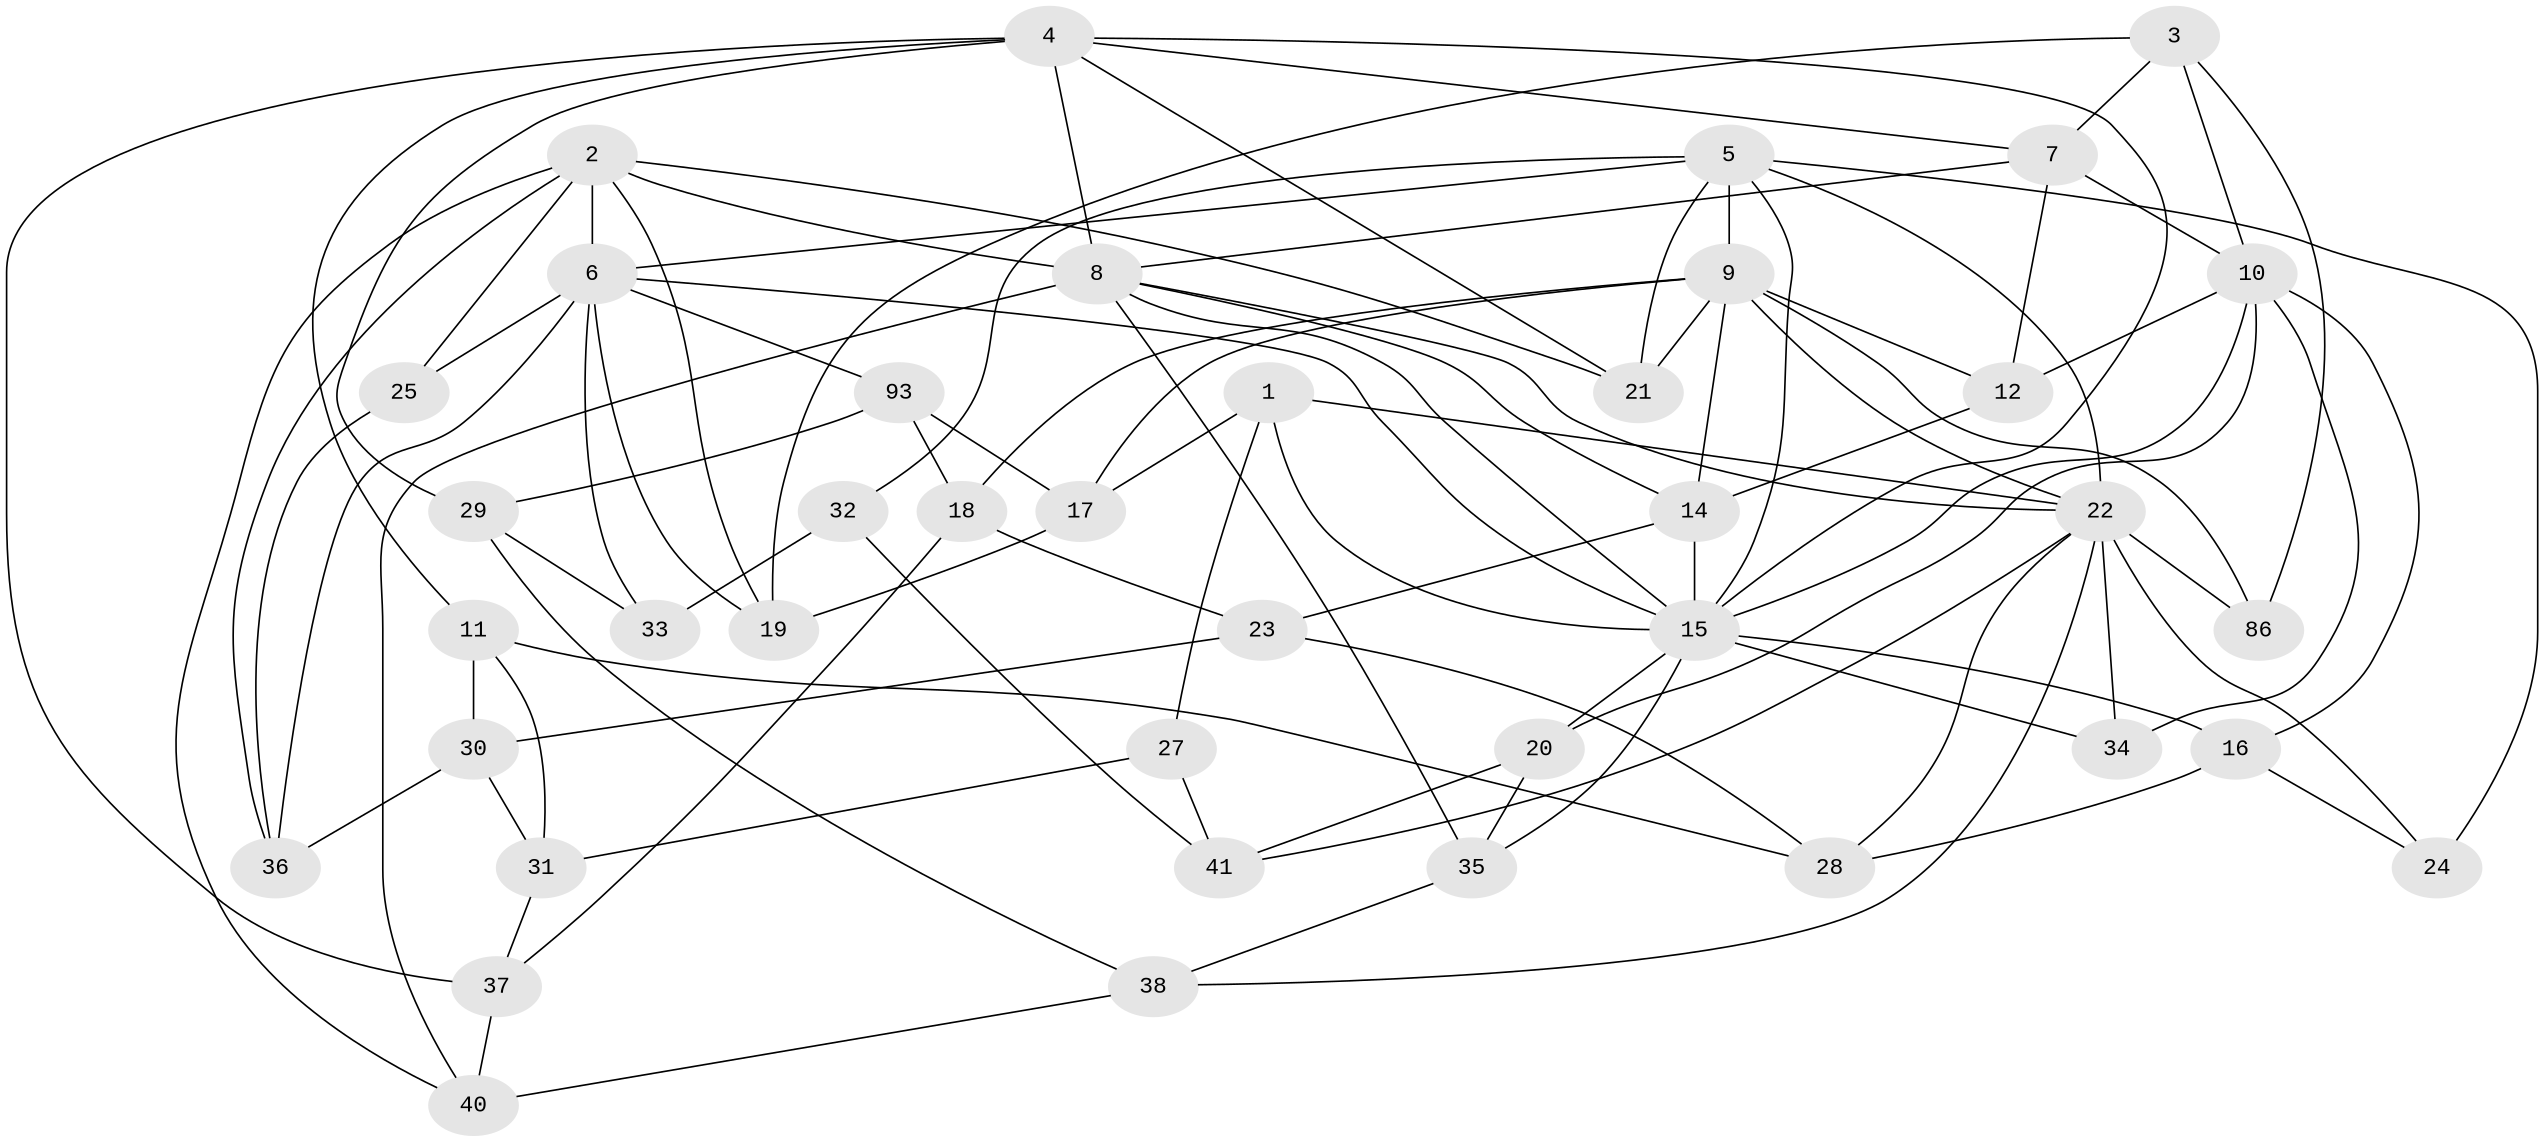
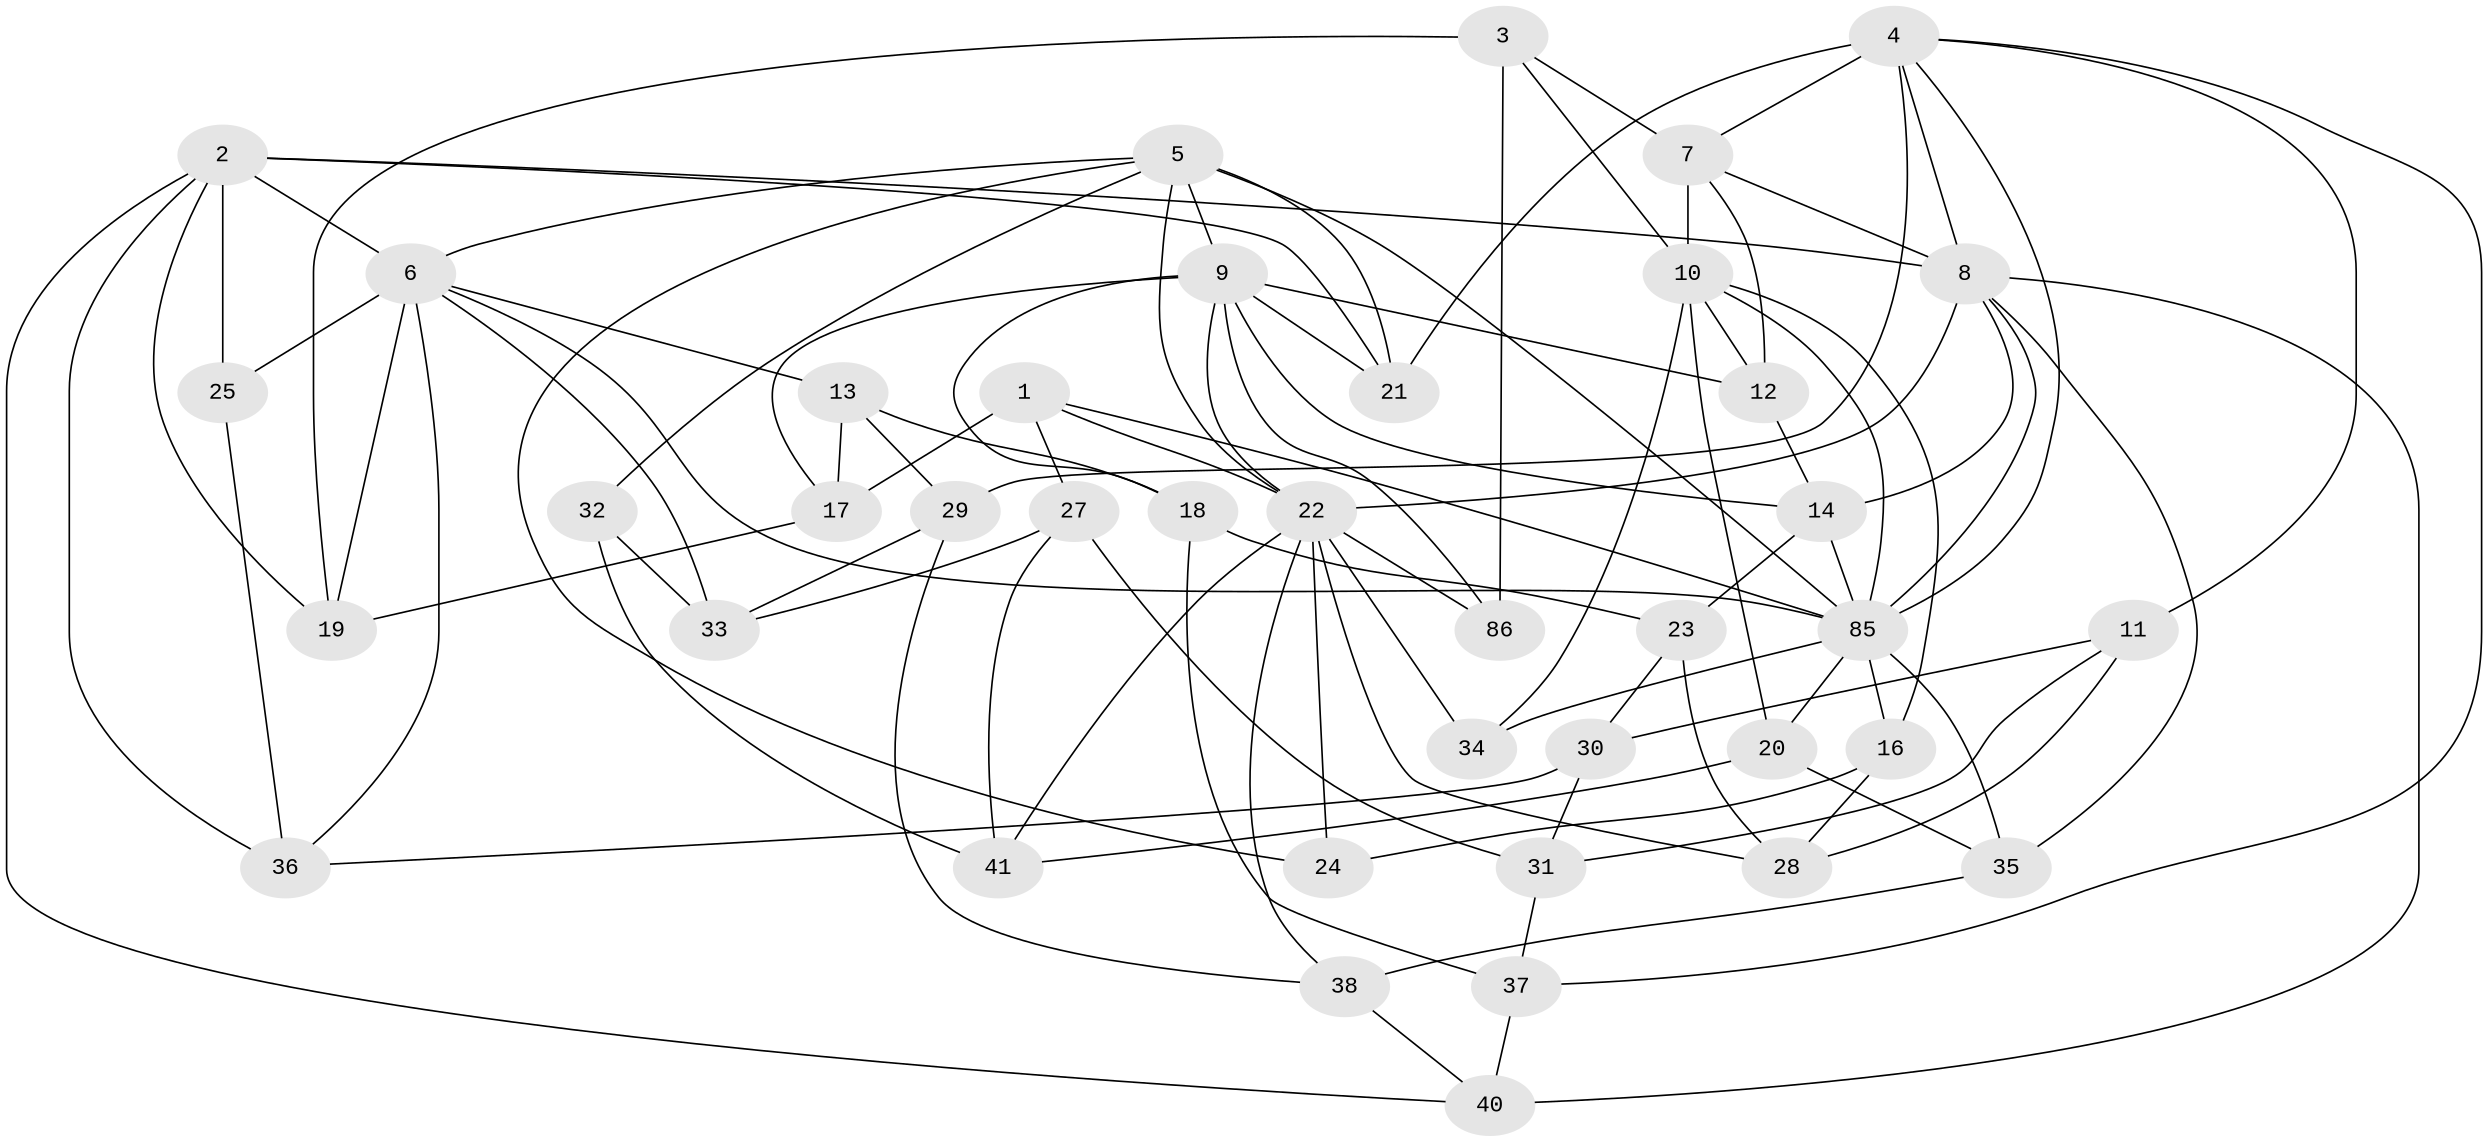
node "93": label "93" -> "13"
edge "27" -- "33": added
node "15": label "15" -> "85"
